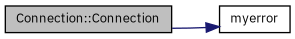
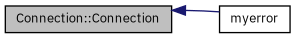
edge "Connection::Connection" -> "myerror": reversed
